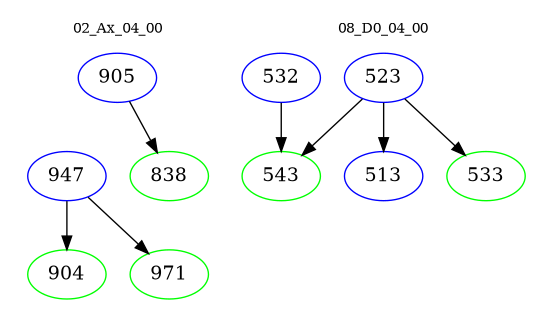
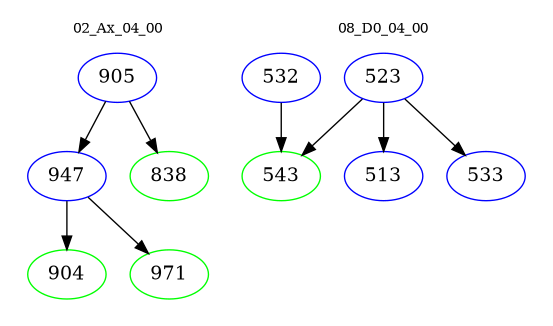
edge "905" -> "947": added
node "533": color green -> blue
